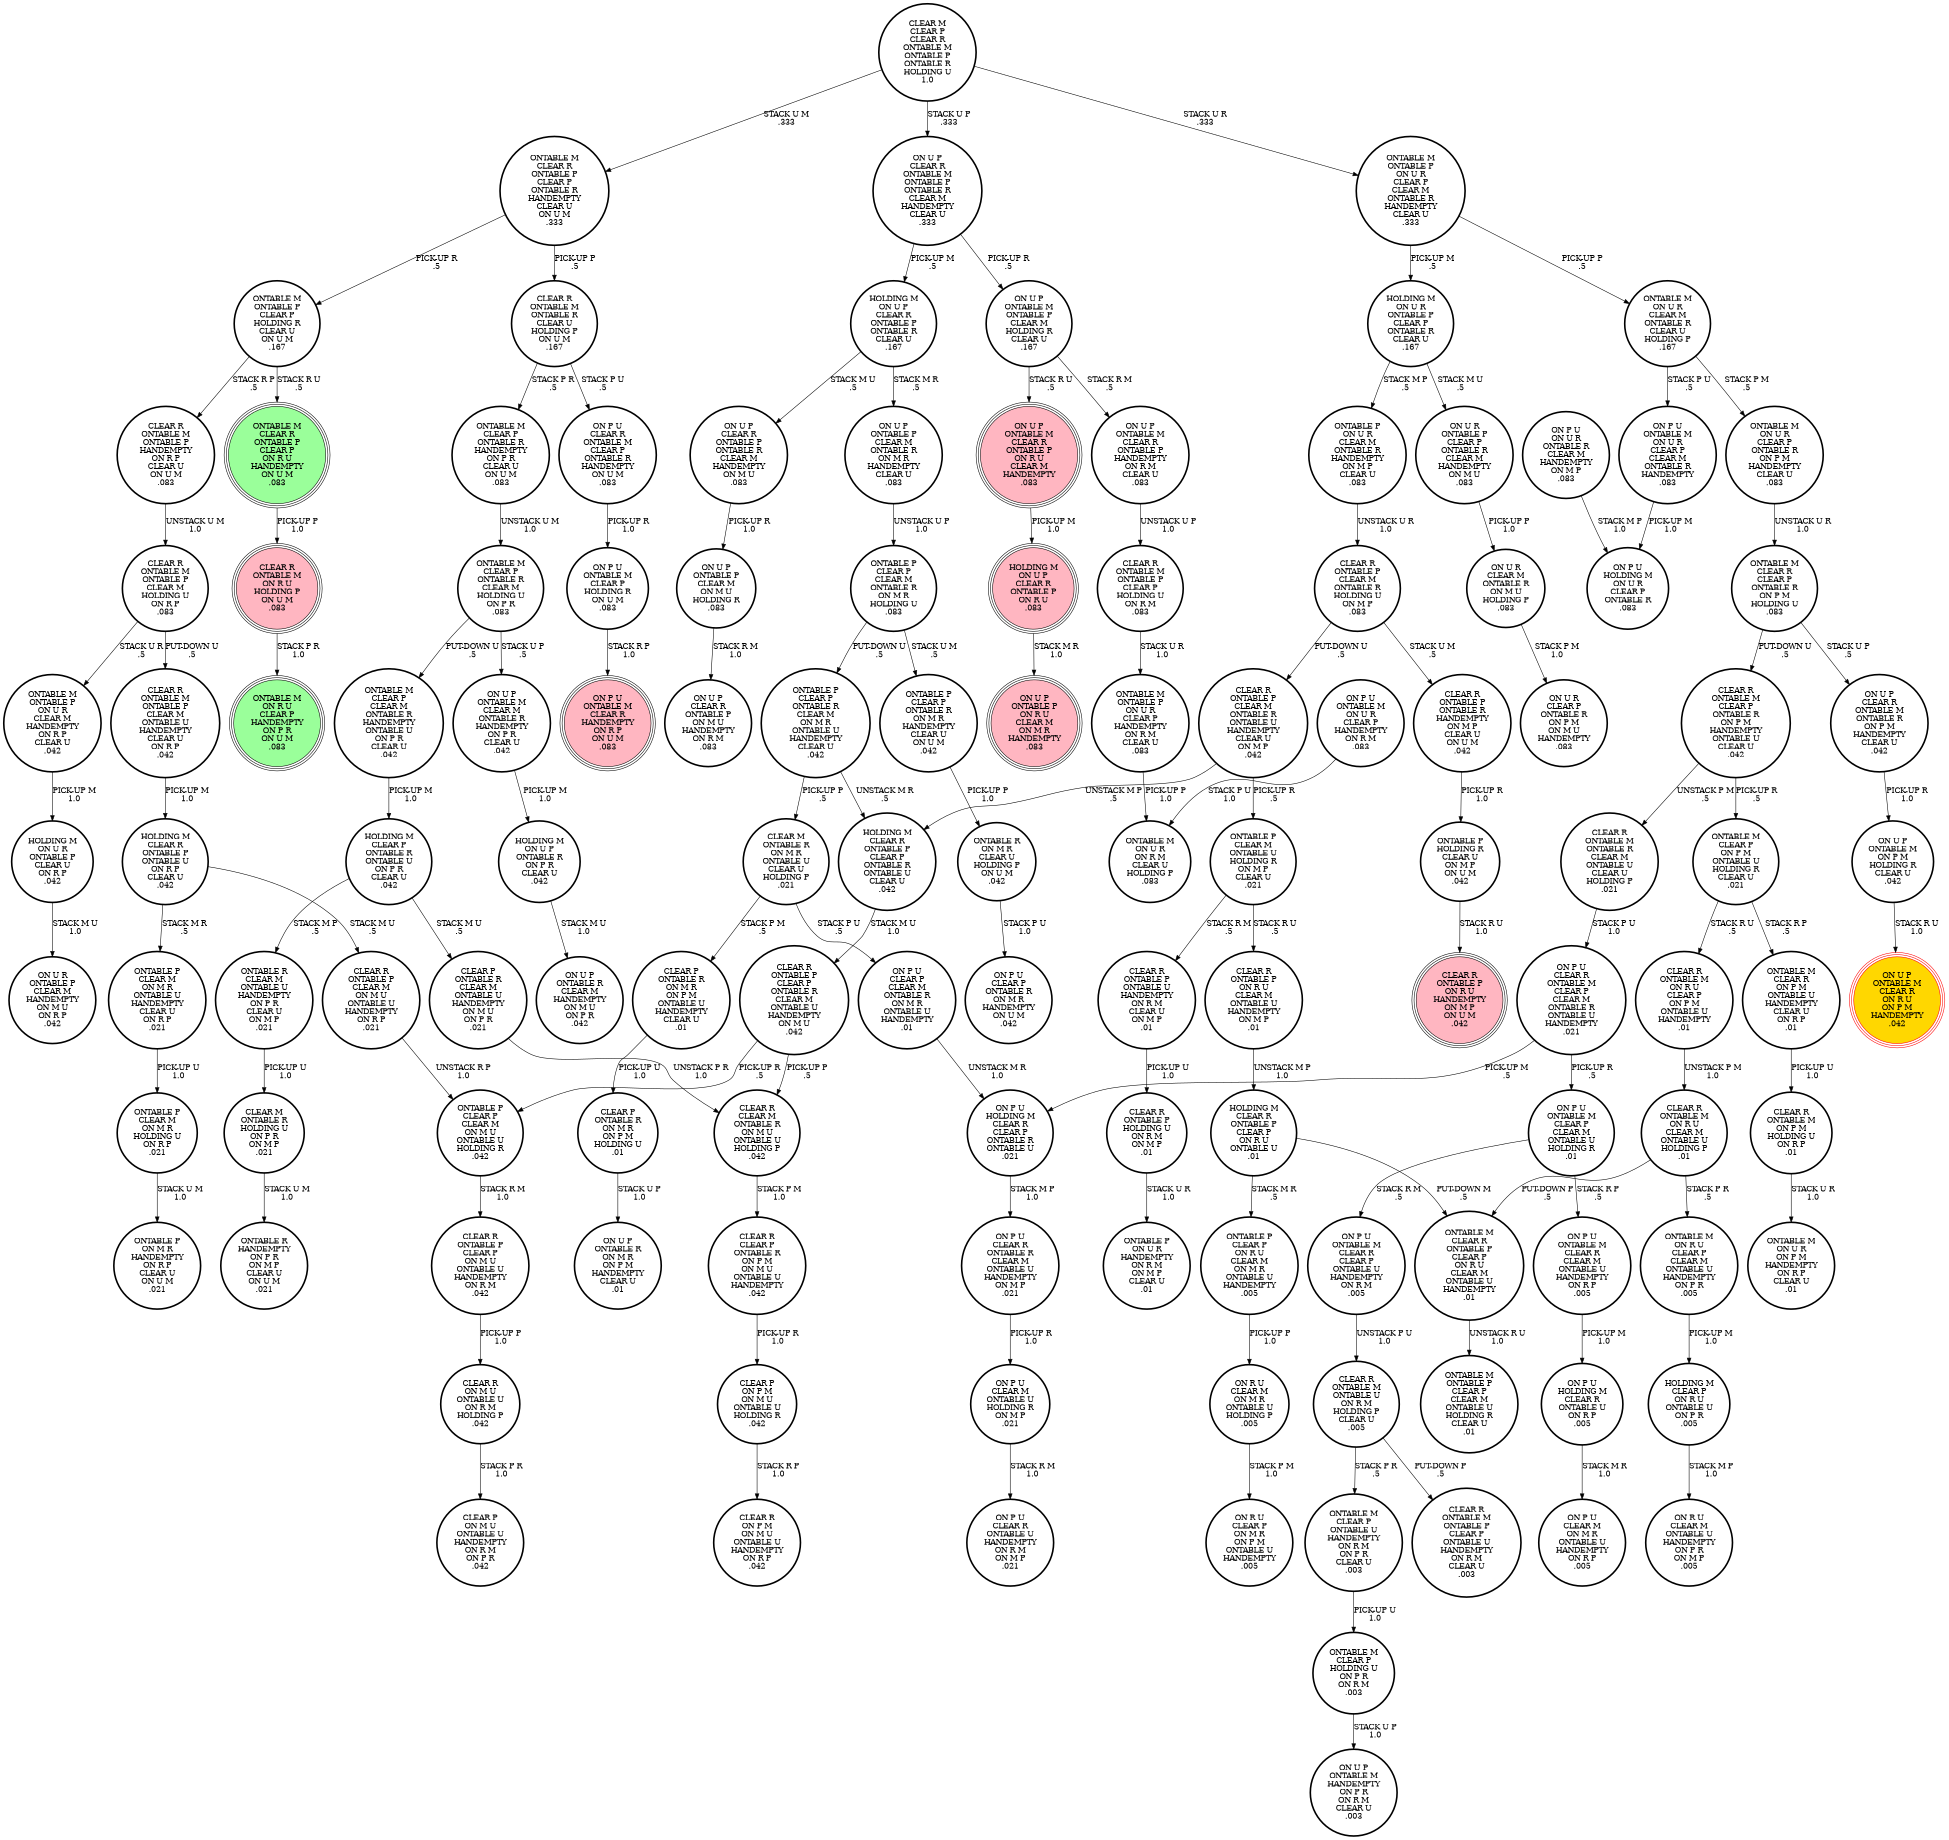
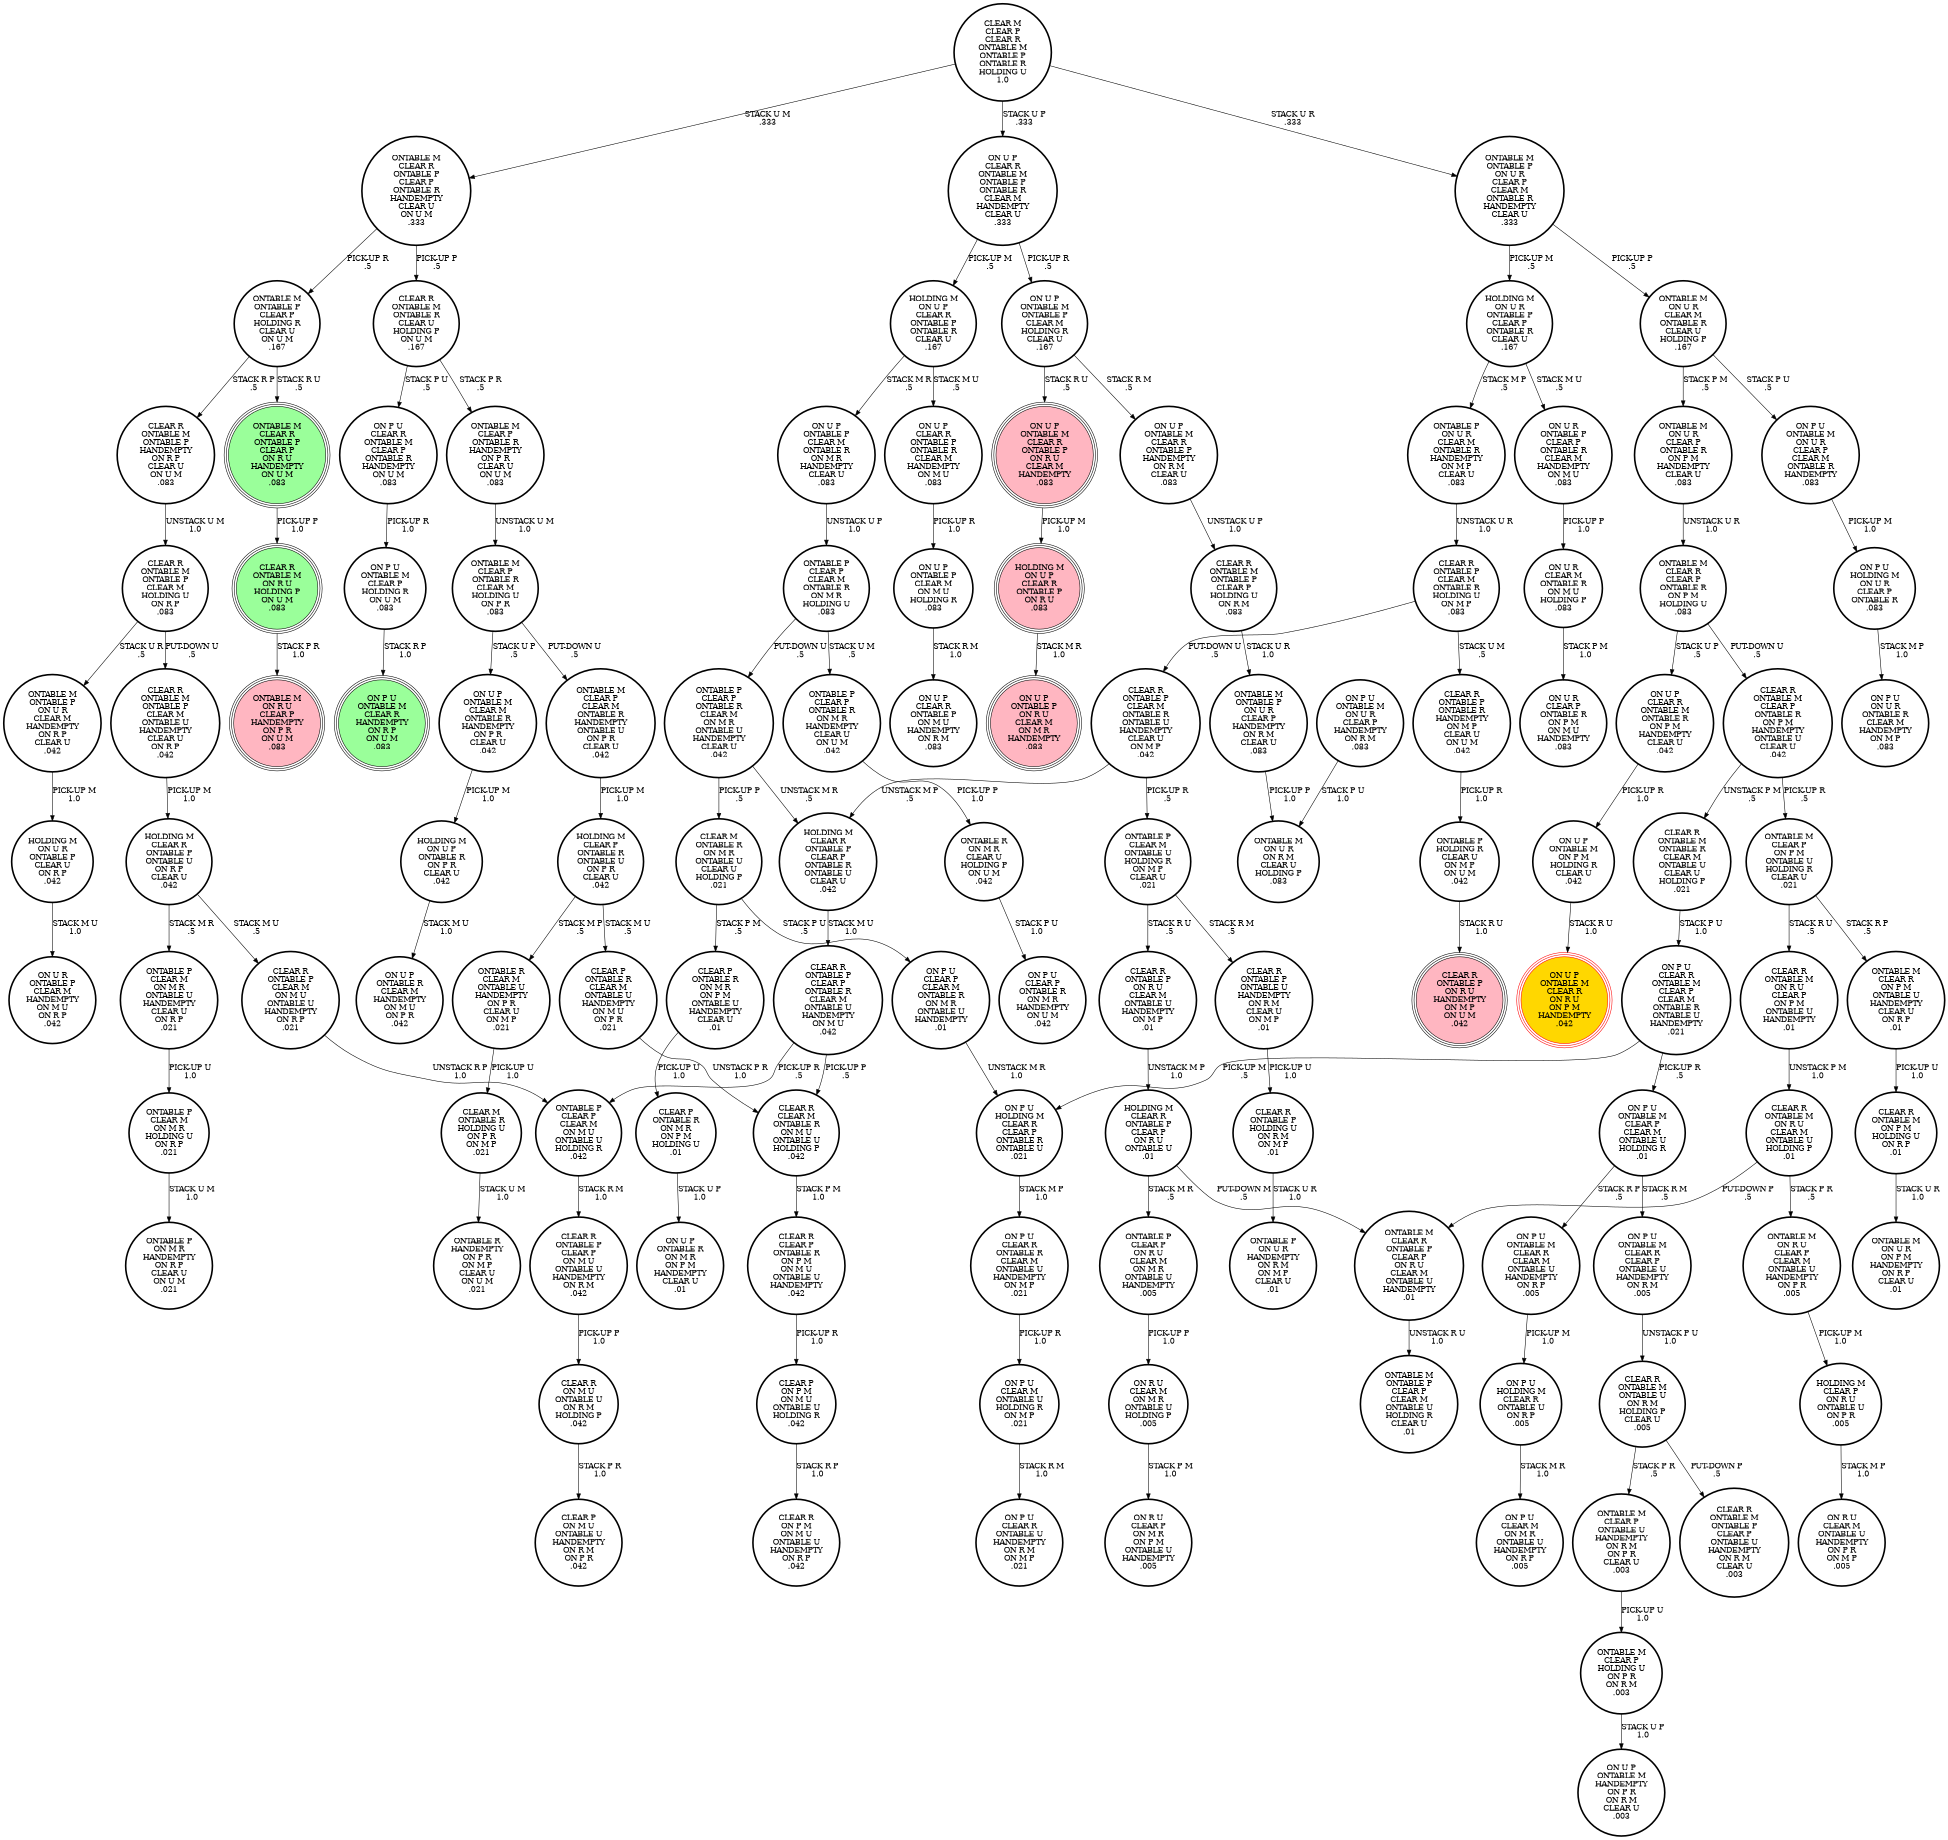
edge "ON P U ON U R ONTABLE R CLEAR M HANDEMPTY ON M P .083" -> "ON P U HOLDING M ON U R CLEAR P ONTABLE R .083": reversed
node "CLEAR R ONTABLE M ON R U HOLDING P ON U M .083": fillcolor lightpink -> palegreen1
node "ONTABLE M ON R U CLEAR P HANDEMPTY ON P R ON U M .083": fillcolor palegreen1 -> lightpink
node "ON P U ONTABLE M CLEAR R HANDEMPTY ON R P ON U M .083": fillcolor lightpink -> palegreen1
